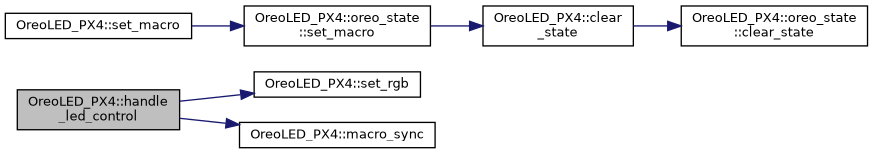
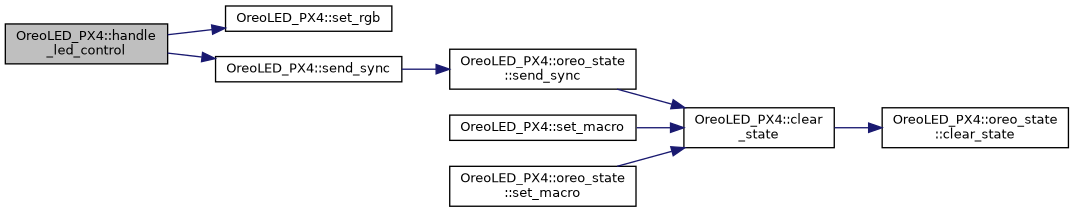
edge "OreoLED_PX4::set_macro" -> "OreoLED_PX4::oreo_state ::set_macro": now "OreoLED_PX4::set_macro" -> "OreoLED_PX4::clear _state"
node "OreoLED_PX4::oreo_state ::send_sync": added
node "OreoLED_PX4::macro_sync": label "OreoLED_PX4::macro_sync" -> "OreoLED_PX4::send_sync"
